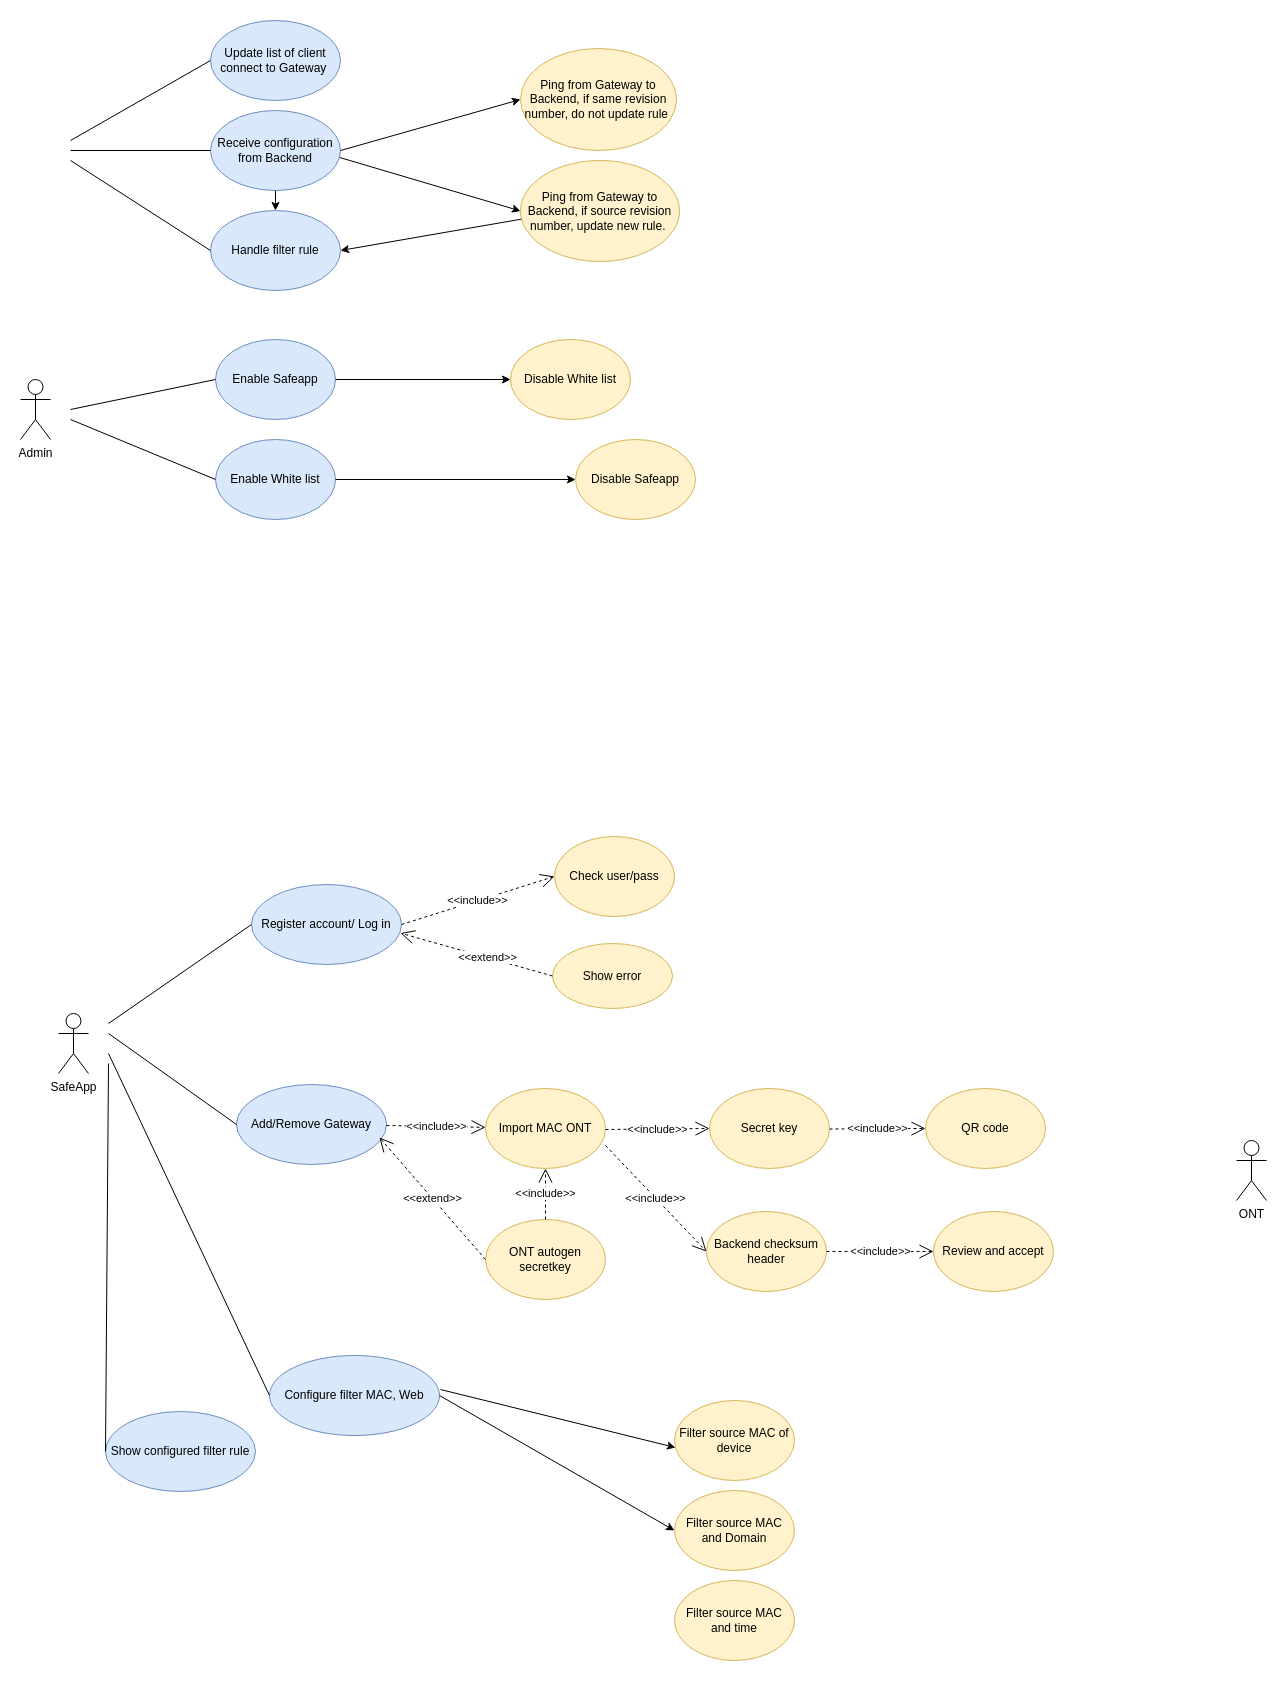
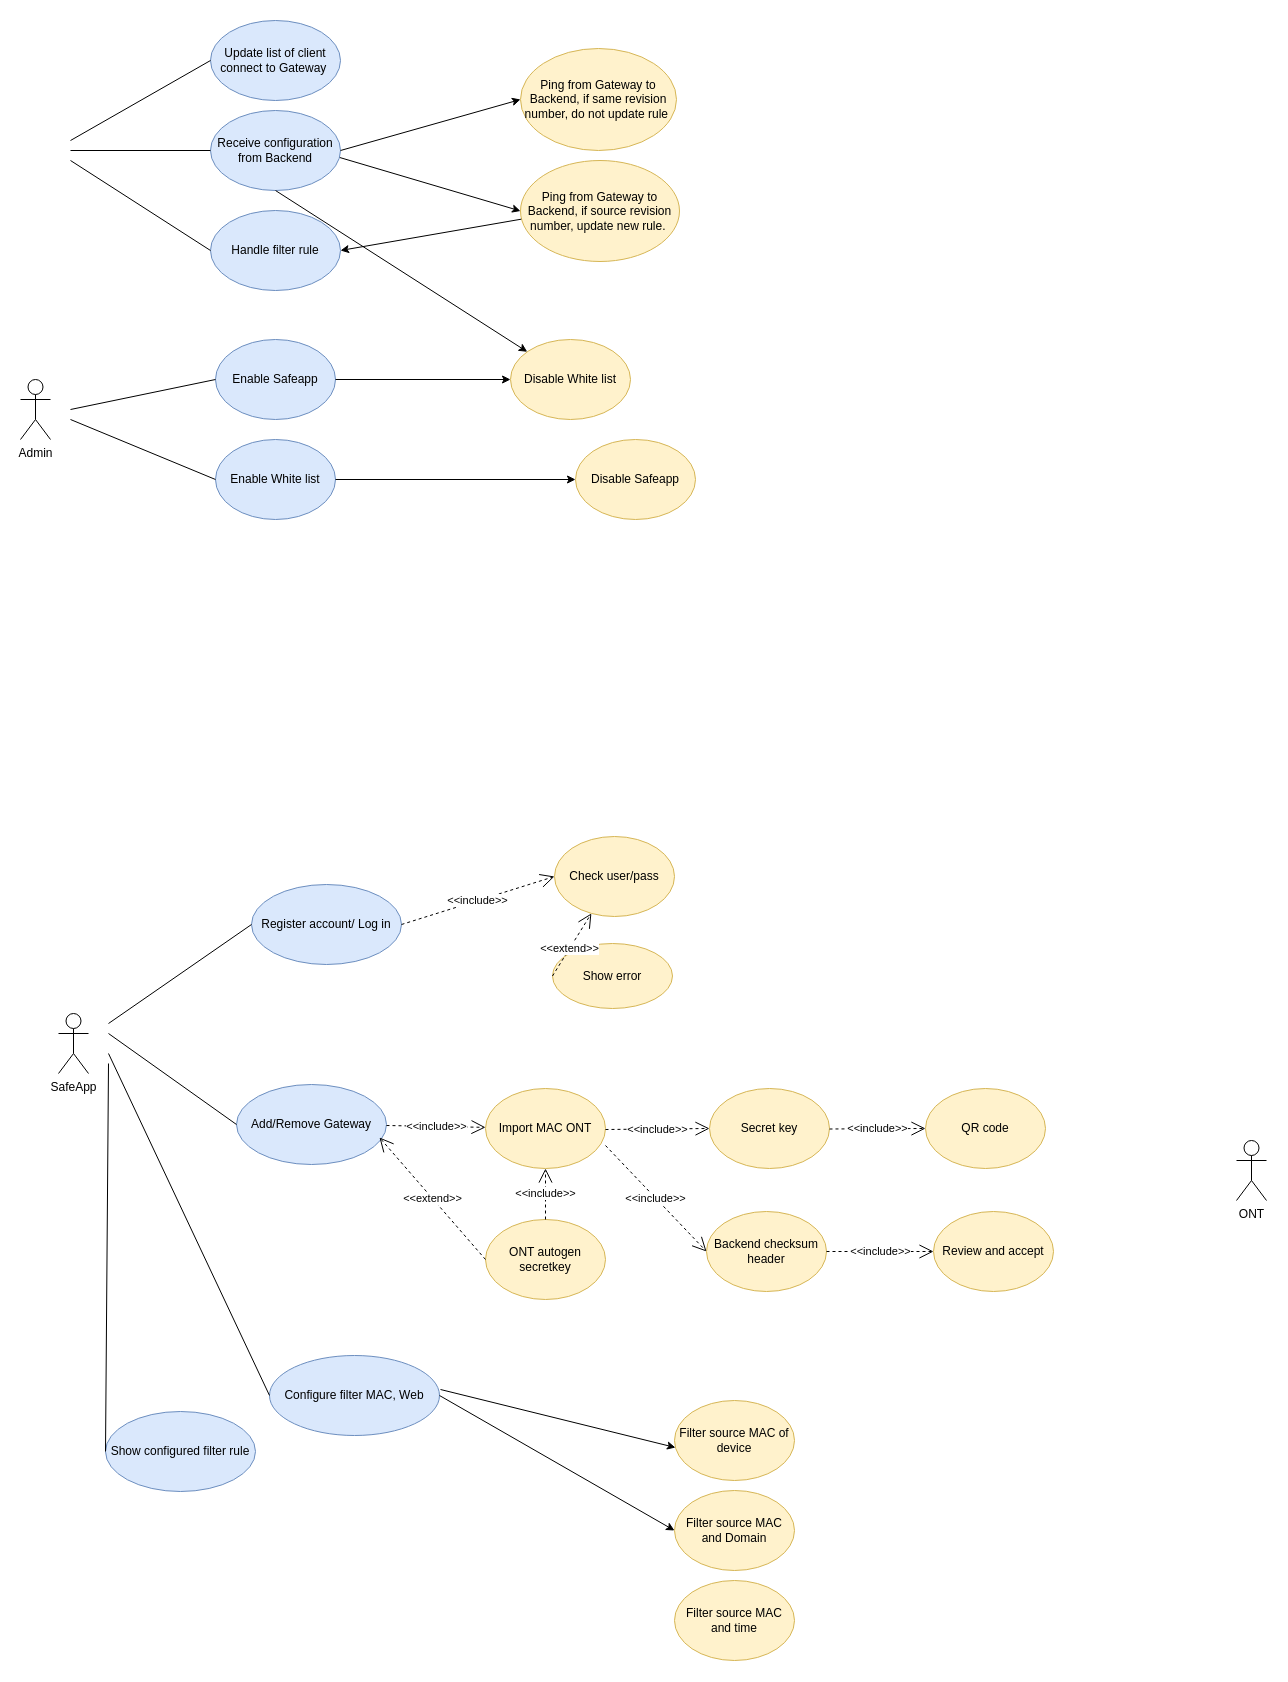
edge "Receive configuration from Backend" -> "Handle filter rule": now "Receive configuration from Backend" -> "Disable White list"
edge "Show error" -> "Register account/ Log in": now "Show error" -> "Check user/pass"
